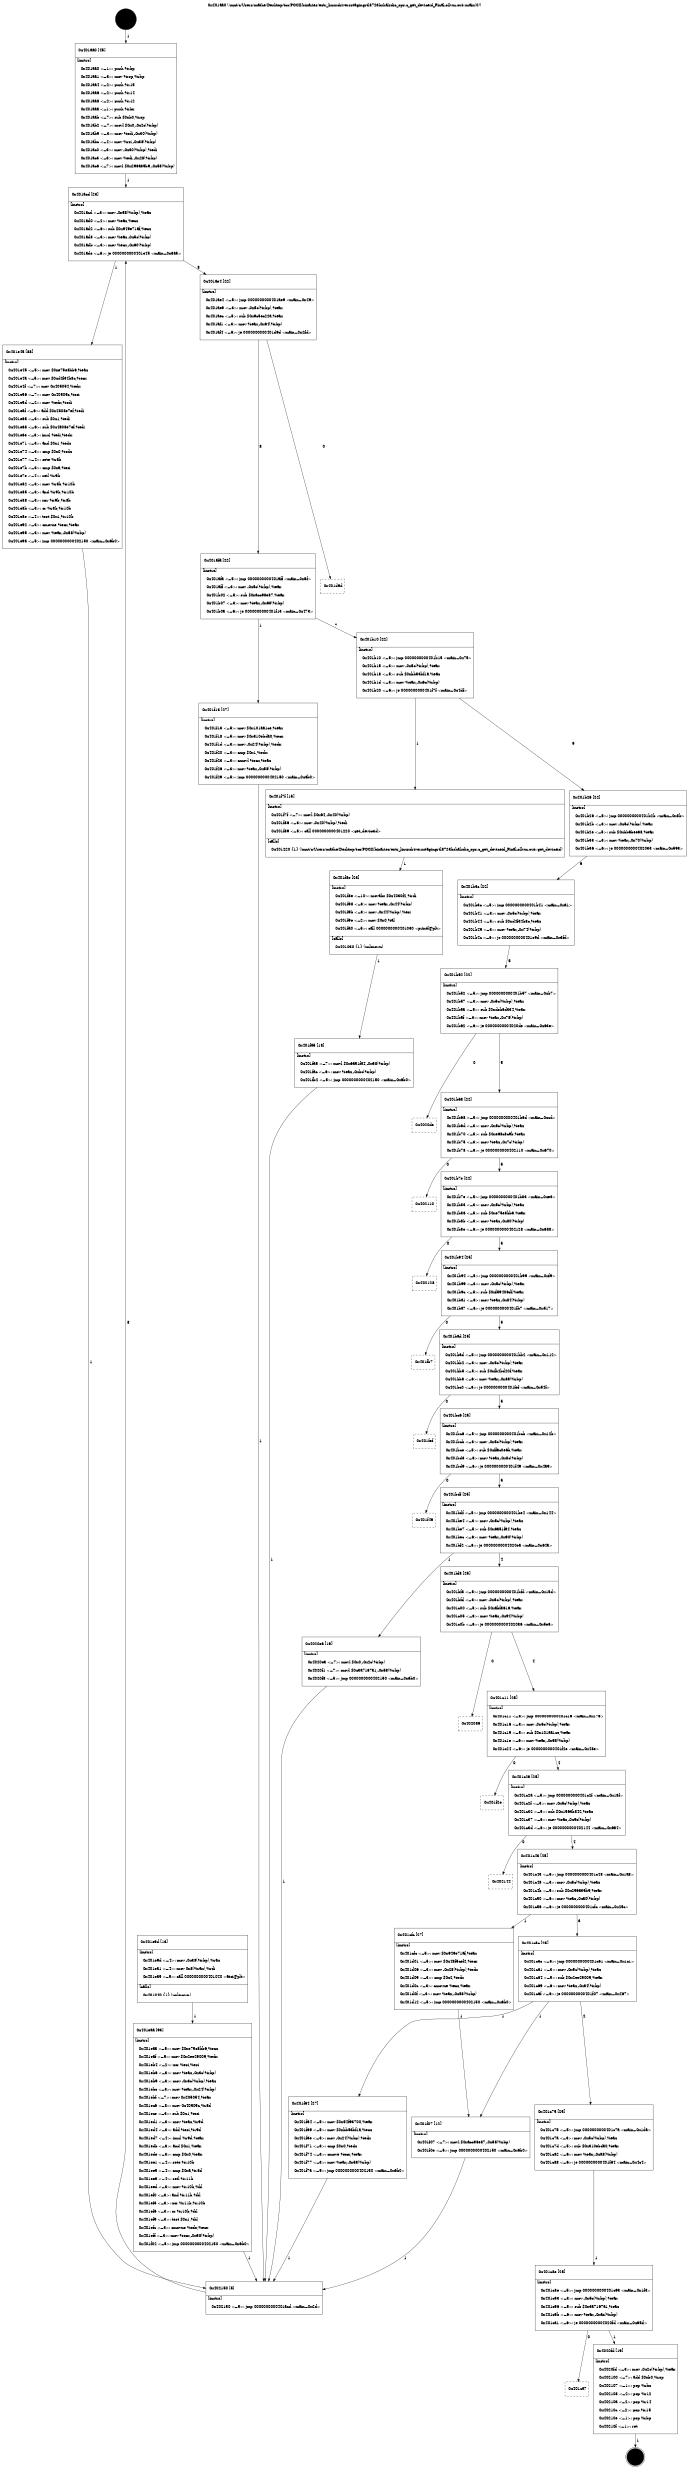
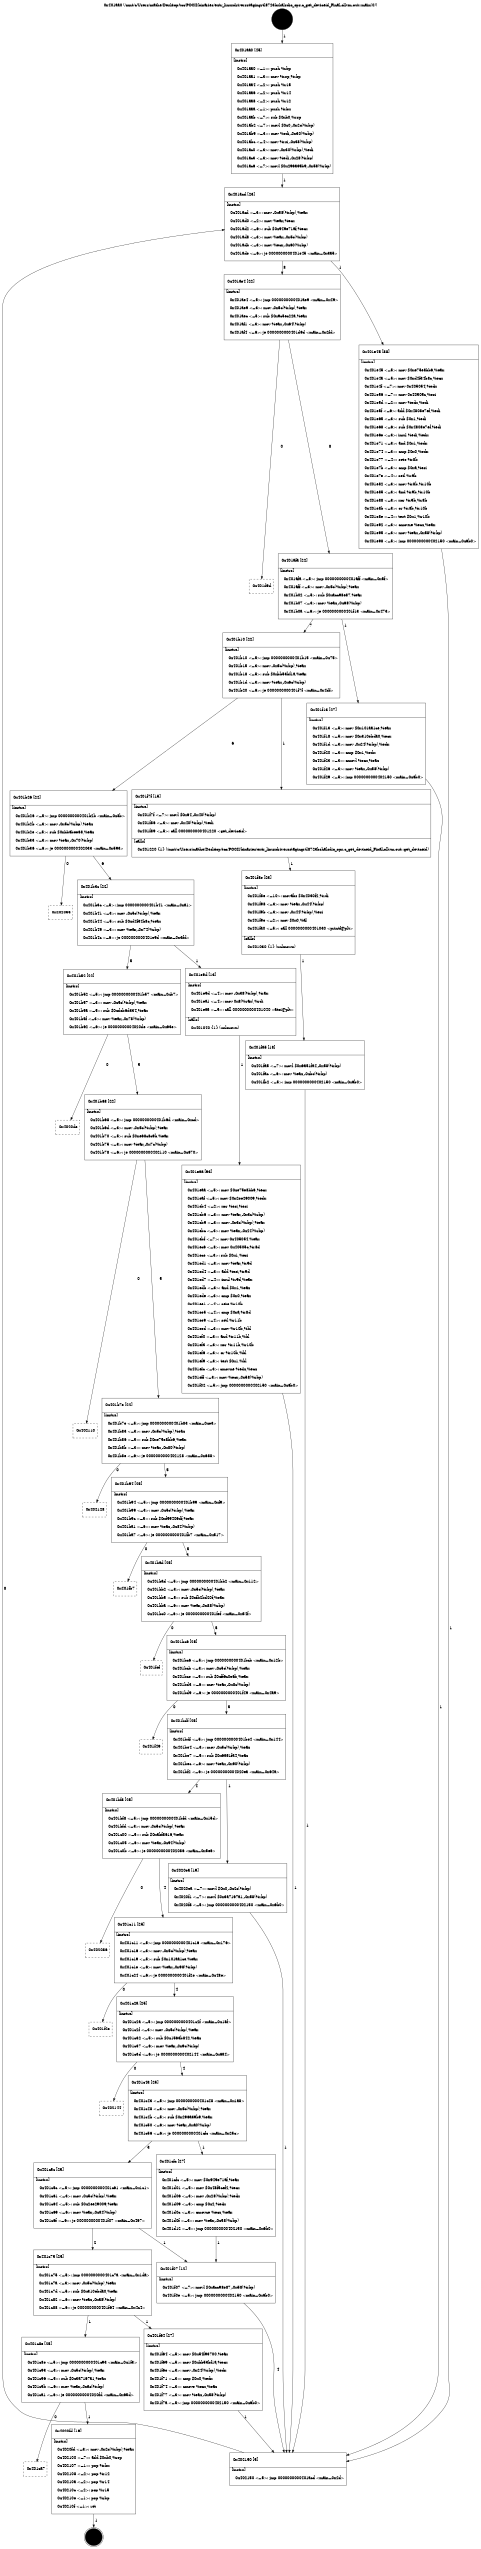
node "0x402033": added
edge "0x401b3c [22]" -> "0x401e9d [13]": added, label "1"
edge "0x401c5c [25]" -> "0x401f64 [27]": now "0x401c75 [25]" -> "0x401f64 [27]"
edge "0x401f07 [12]" -> "0x402150 [5]": label " 1" -> " 4"
